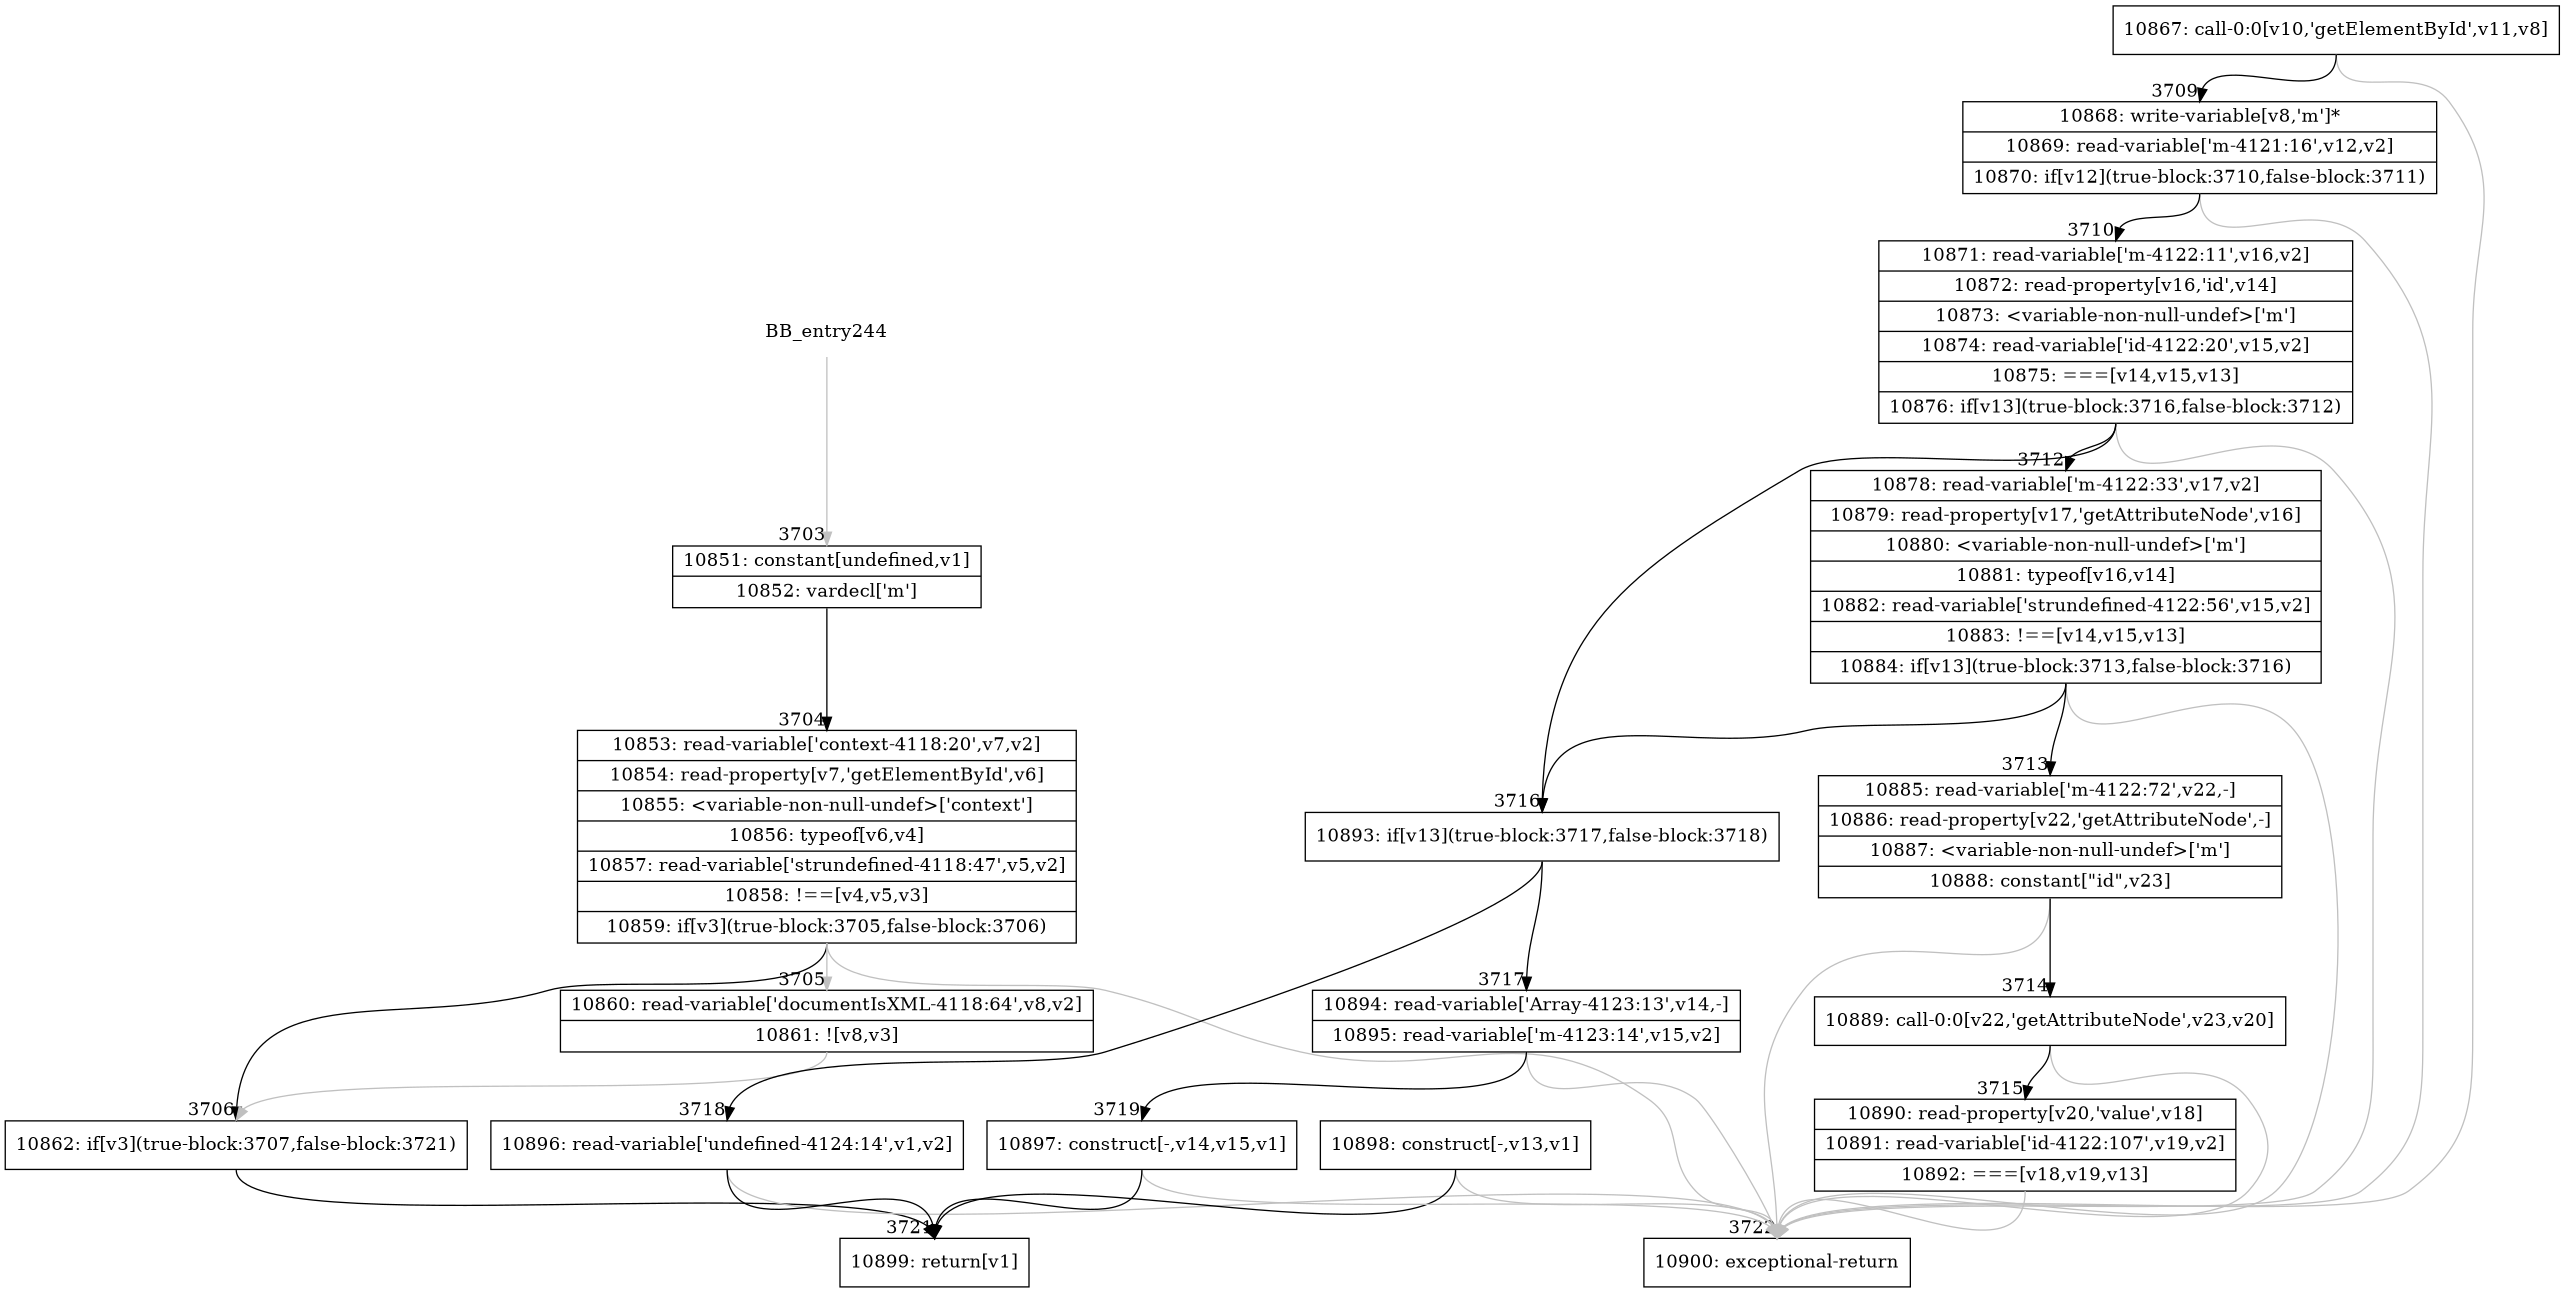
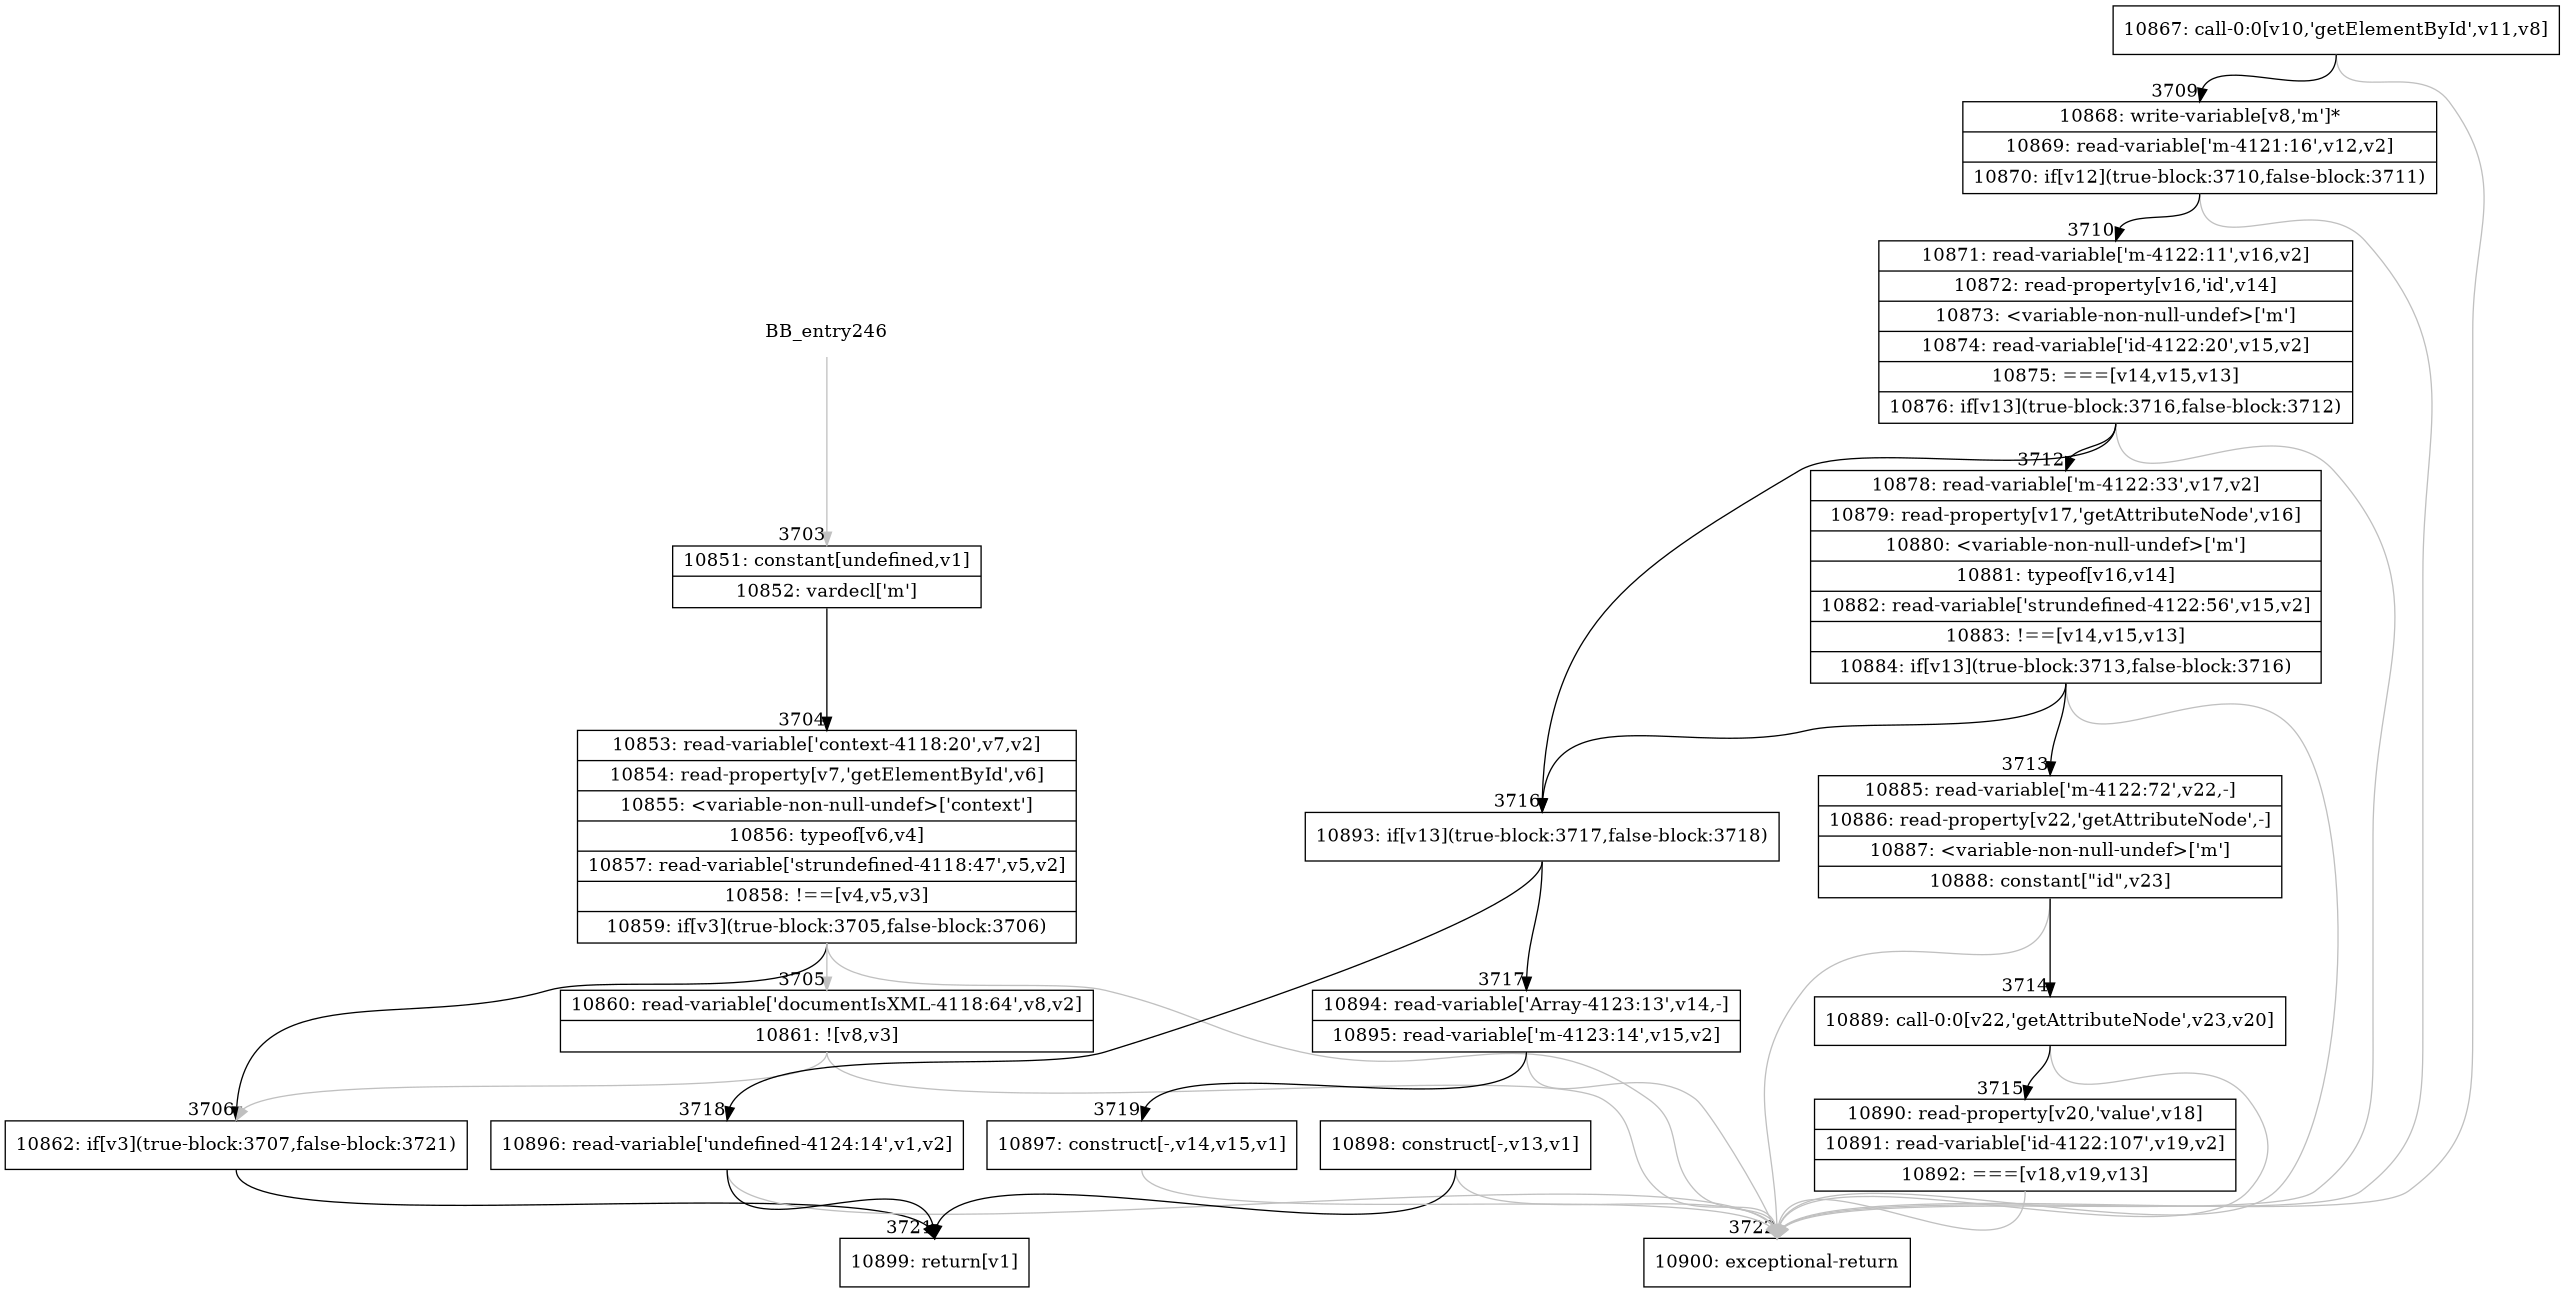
node "BB_entry244": label "BB_entry244" -> "BB_entry246"
edge "10860: read-variable['documentIsXML-4118:64',v8,v2]" -> "10900: exceptional-return": added
edge "10897: construct[-,v14,v15,v1]" -> "10899: return[v1]": removed
